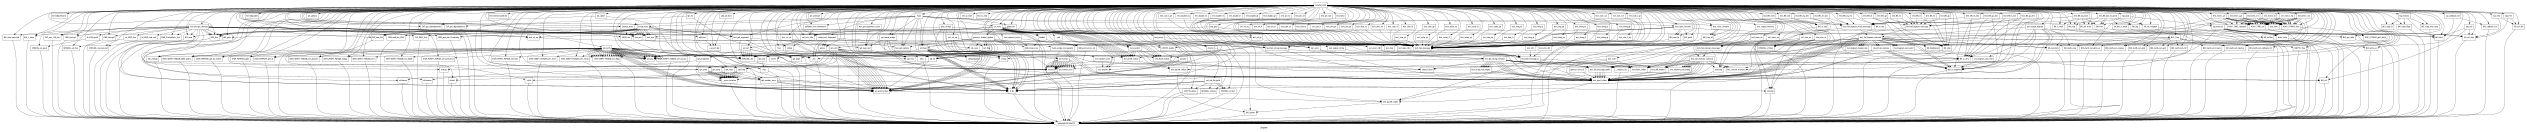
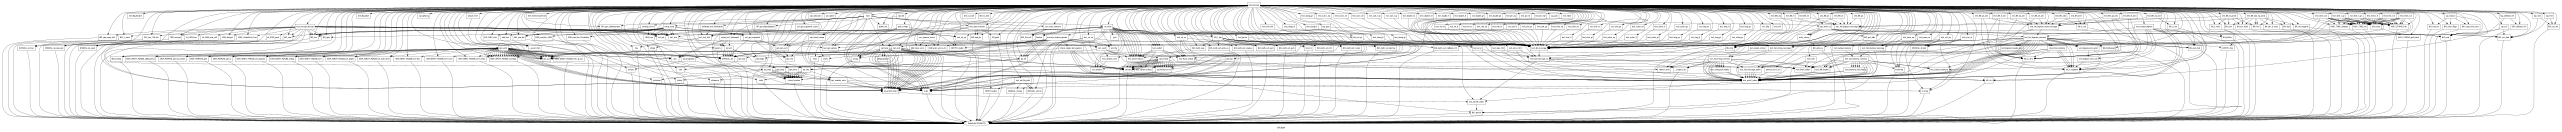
edge "test_skip_c90" -> "test_printf_stderr": added
edge "test_note" -> "test_vprintf_stderr": now "test_note" -> "BIO_vprintf"
